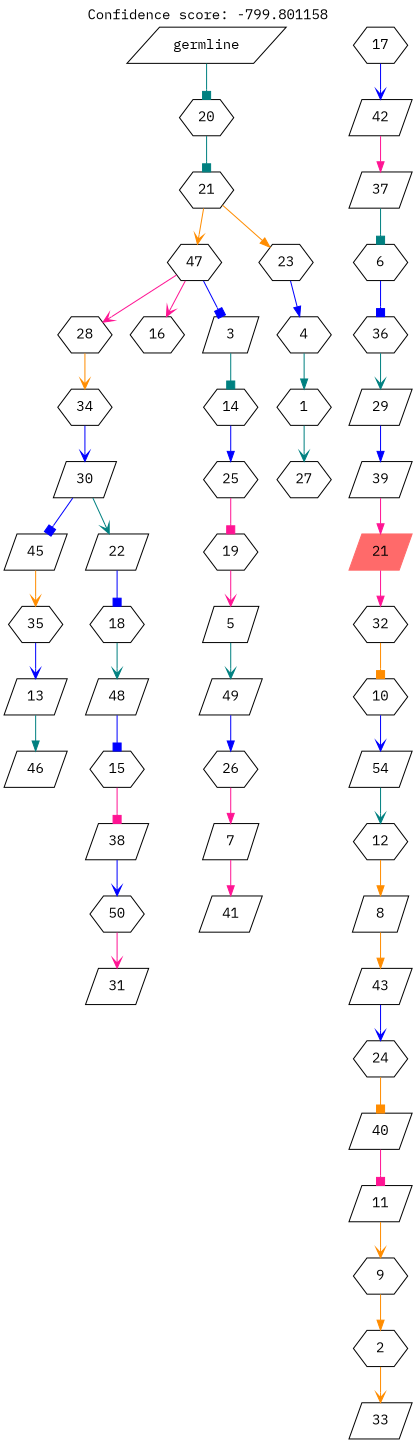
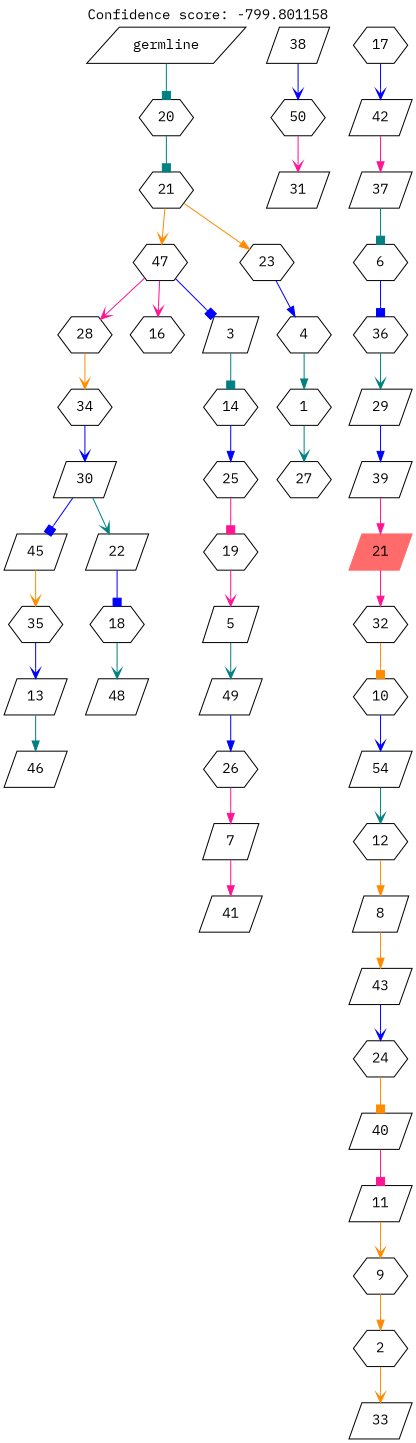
node "15": removed
